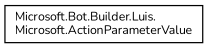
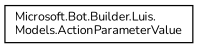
node "Microsoft.Bot.Builder.Luis. Microsoft.ActionParameterValue": label "Microsoft.Bot.Builder.Luis. Microsoft.ActionParameterValue" -> "Microsoft.Bot.Builder.Luis. Models.ActionParameterValue"
